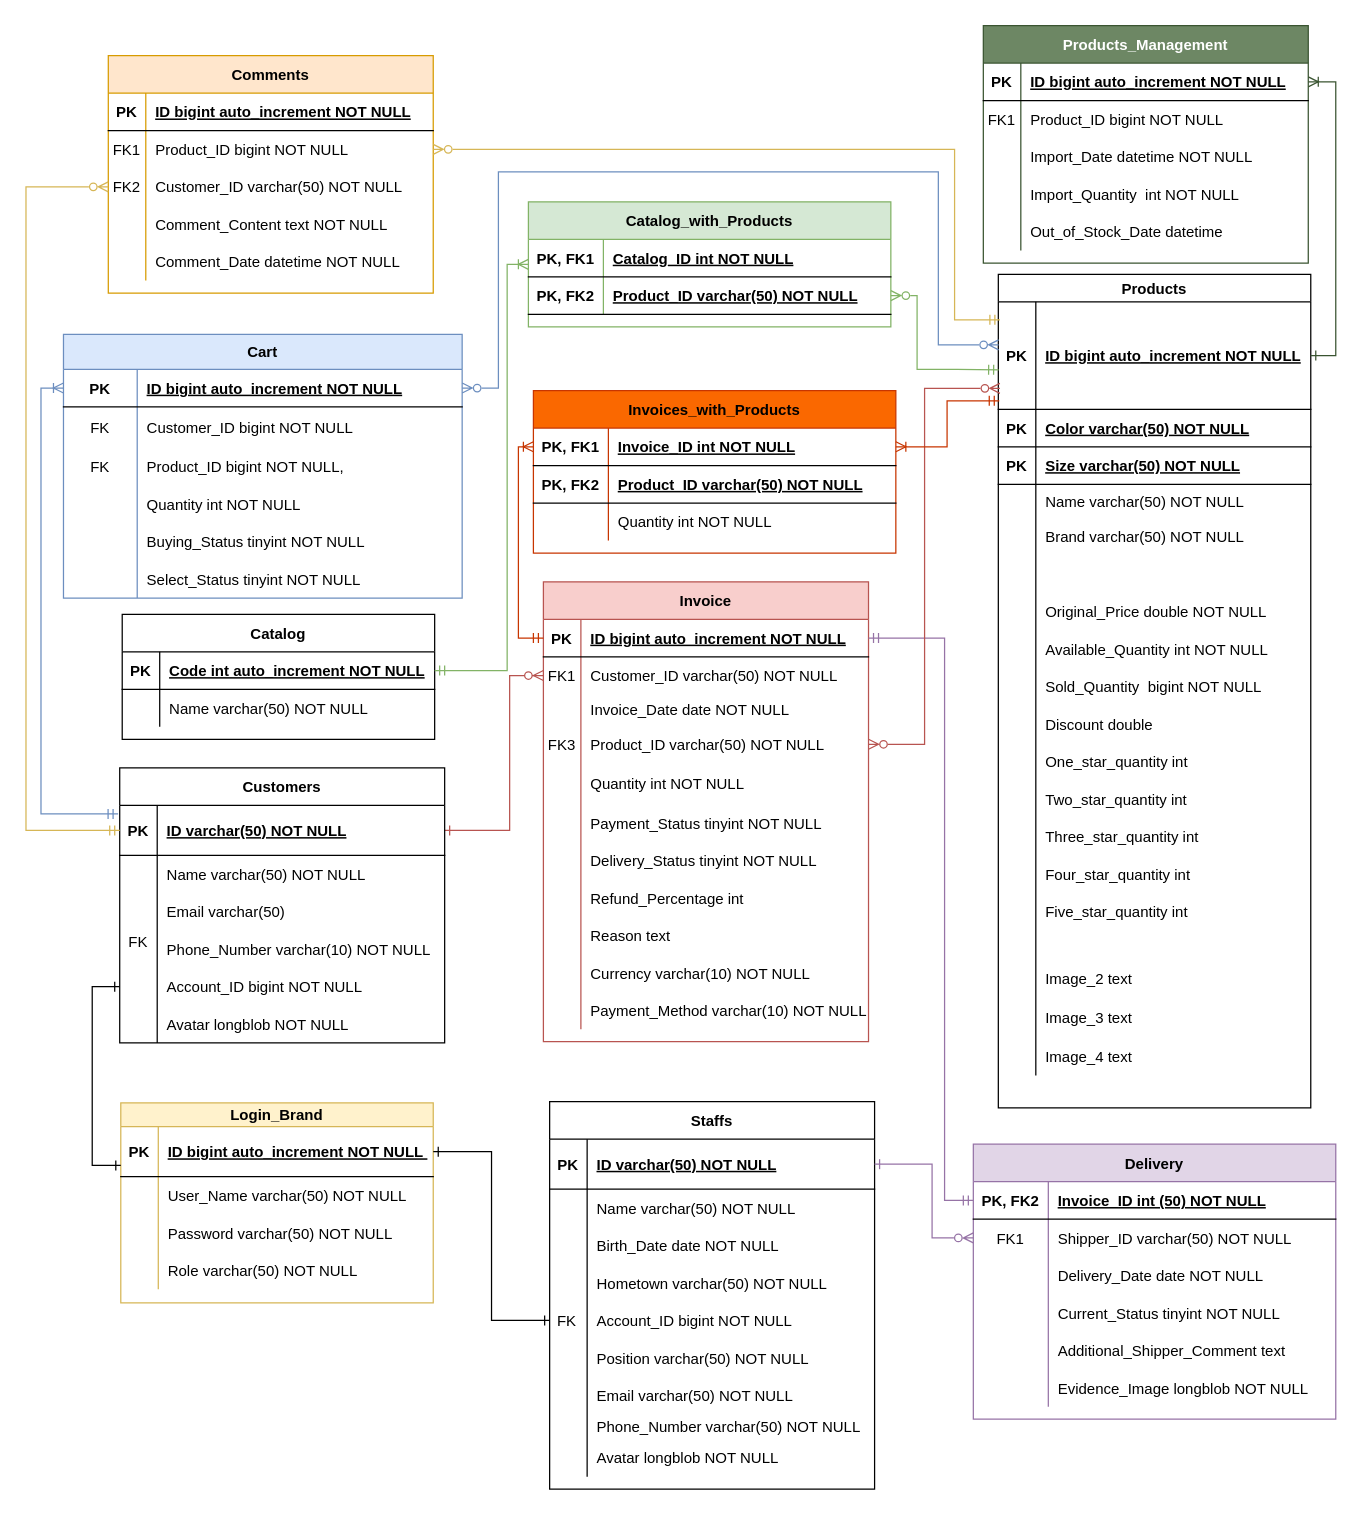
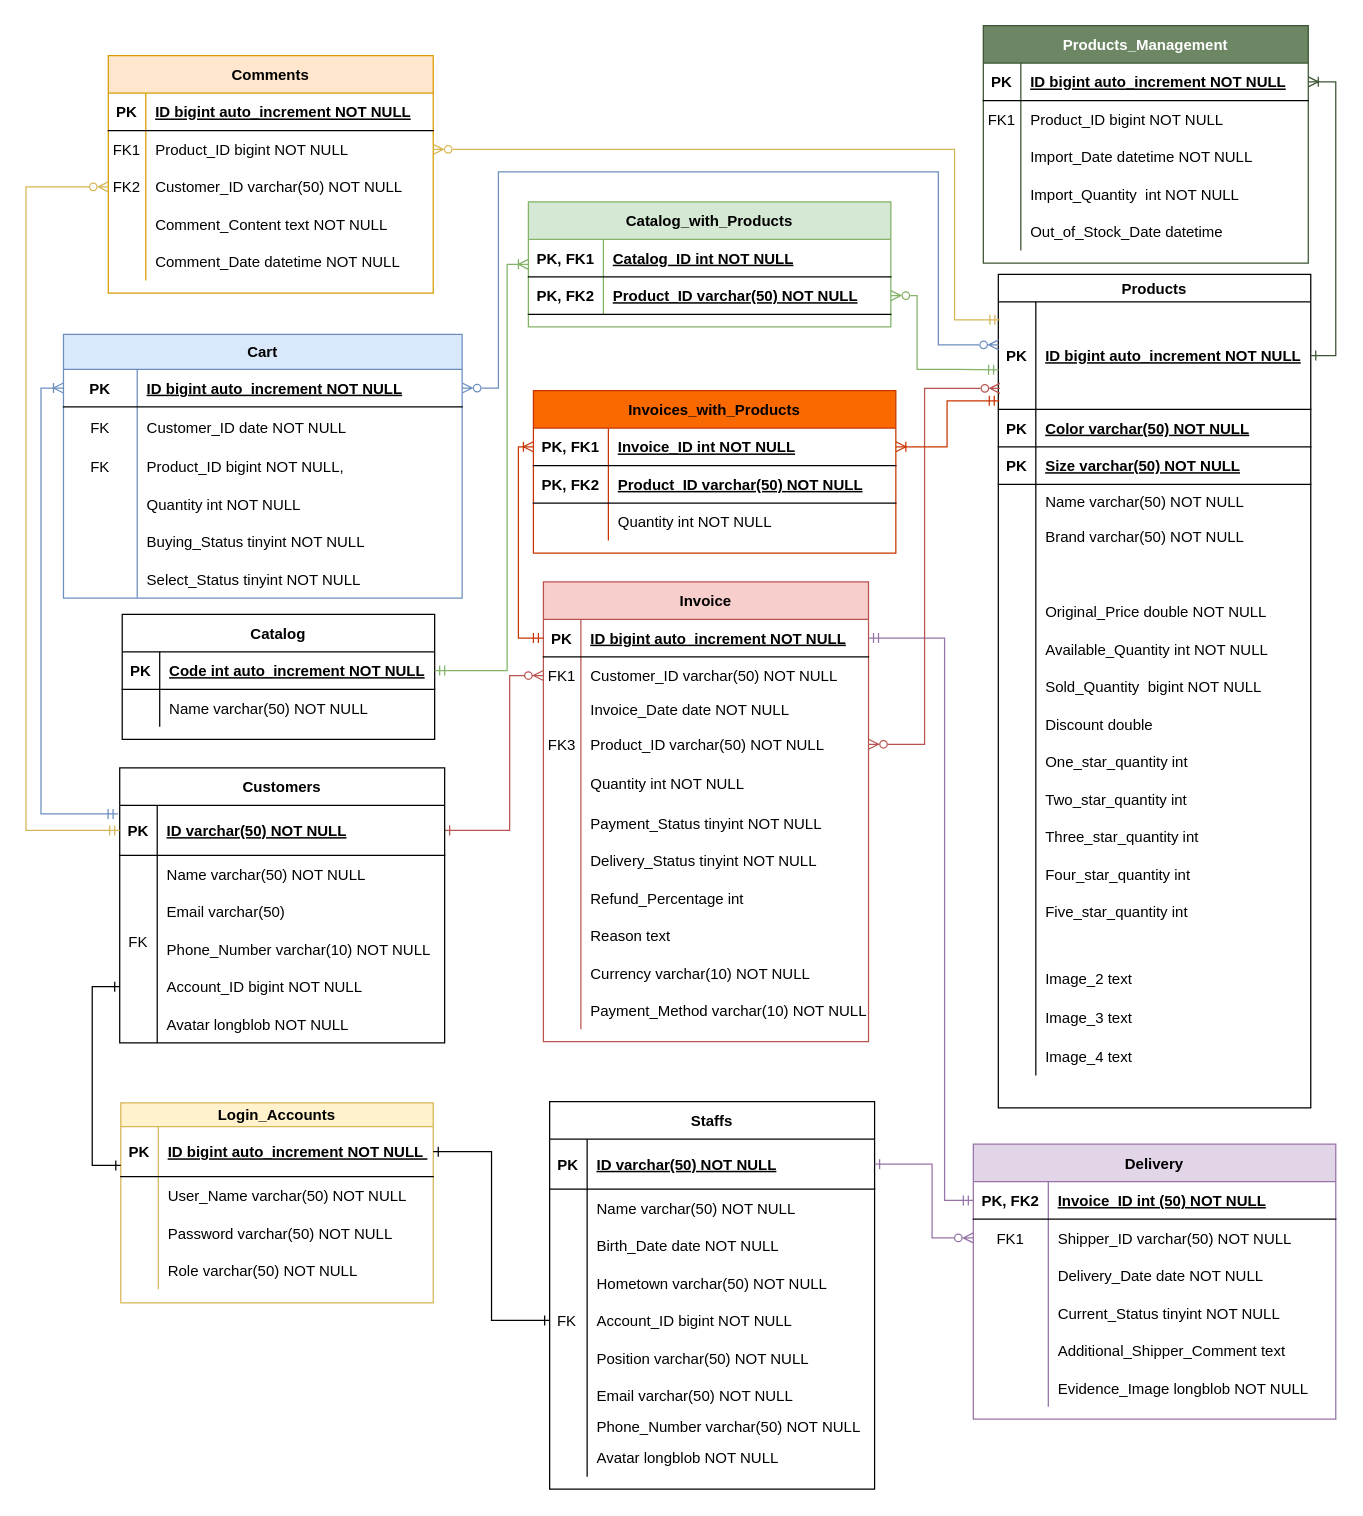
node "Customer_ID bigint NOT NULL": label "Customer_ID bigint NOT NULL" -> "Customer_ID date NOT NULL"
node "Login_Brand": label "Login_Brand" -> "Login_Accounts"
